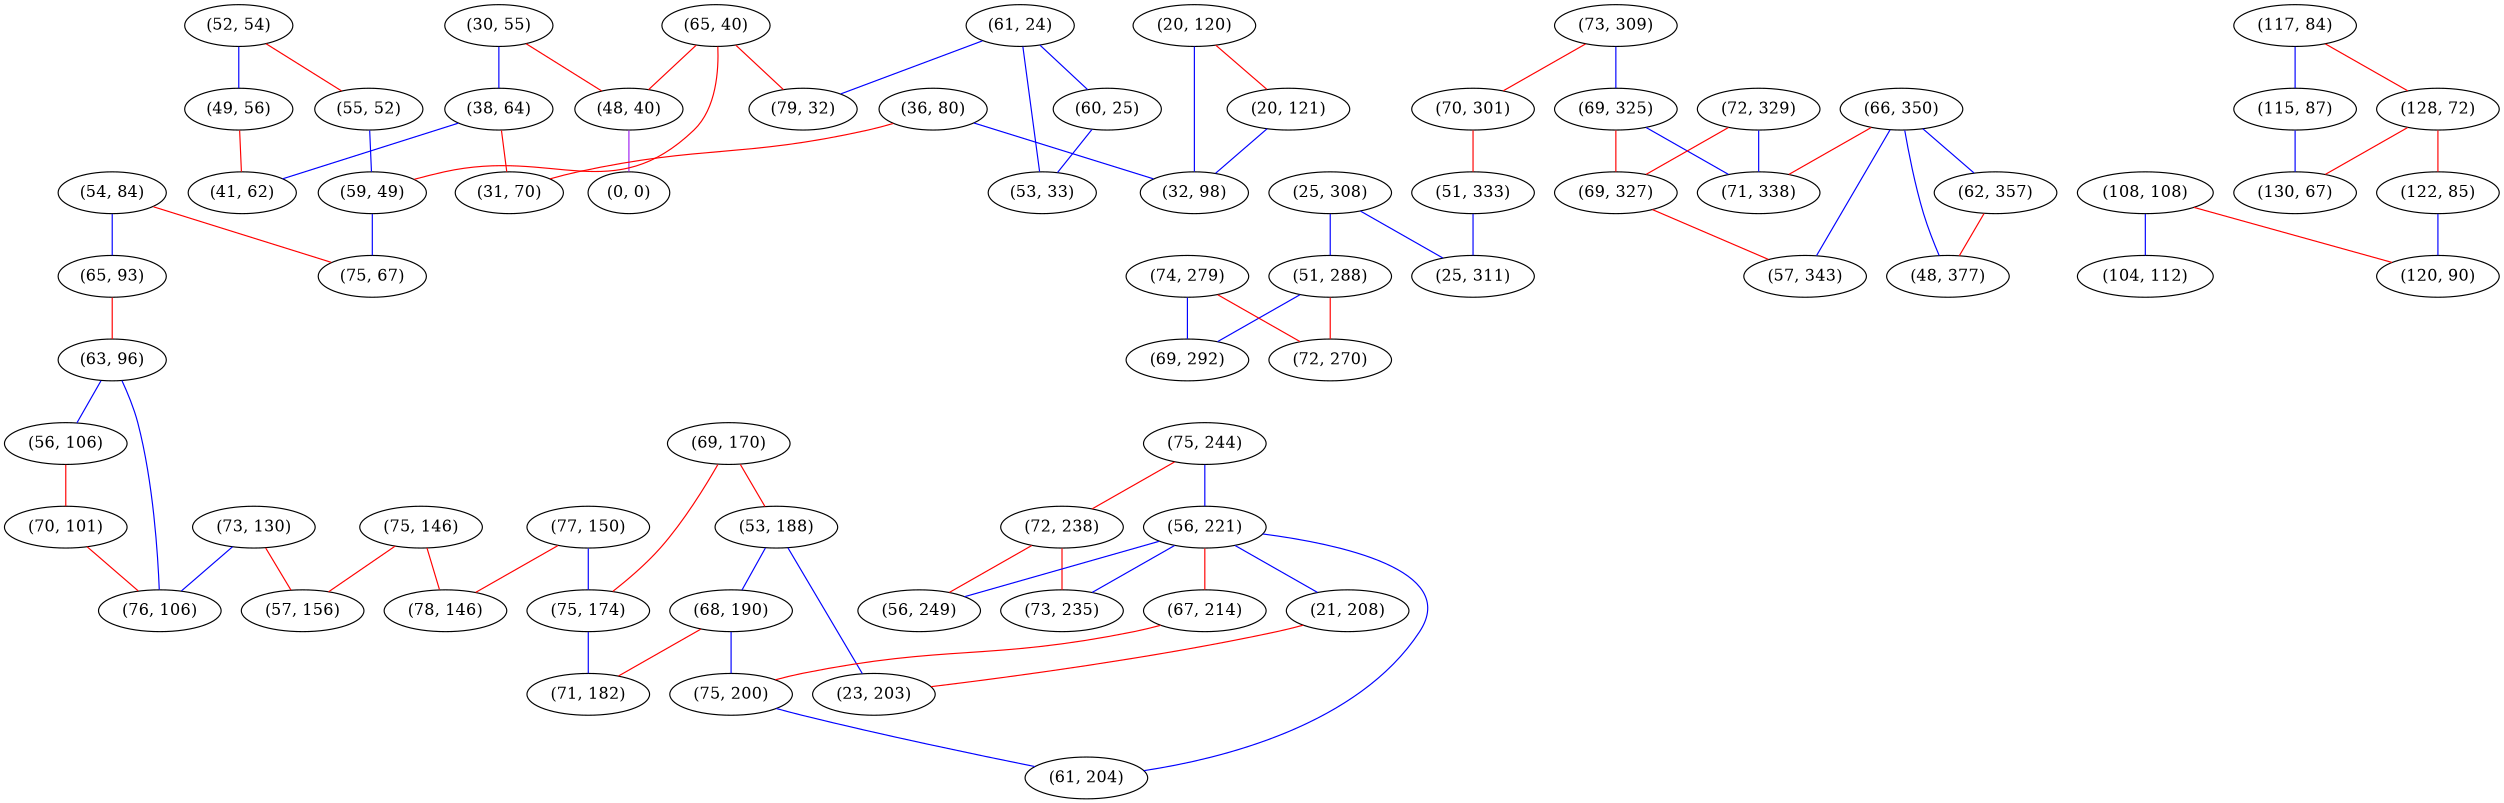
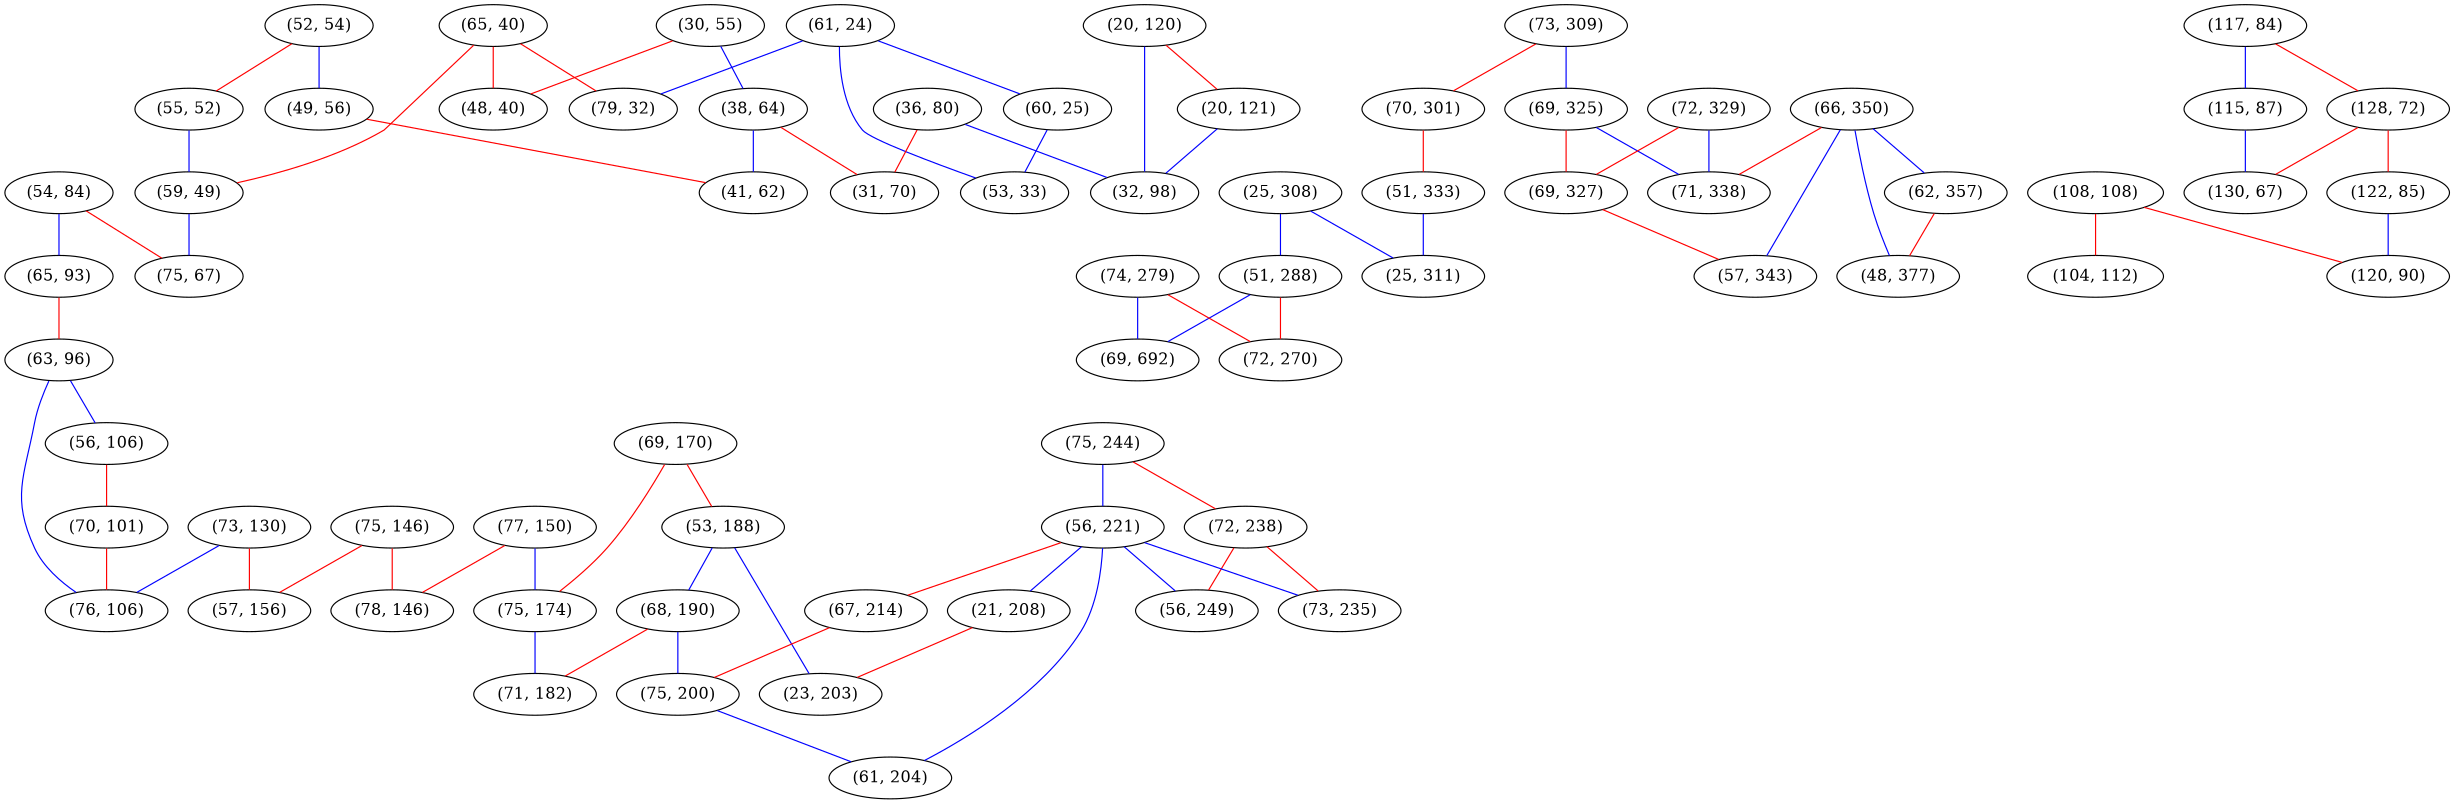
node "(0, 0)": removed
edge "(108, 108)" -- "(104, 112)": color blue -> red
node "(69, 292)": label "(69, 292)" -> "(69, 692)"
